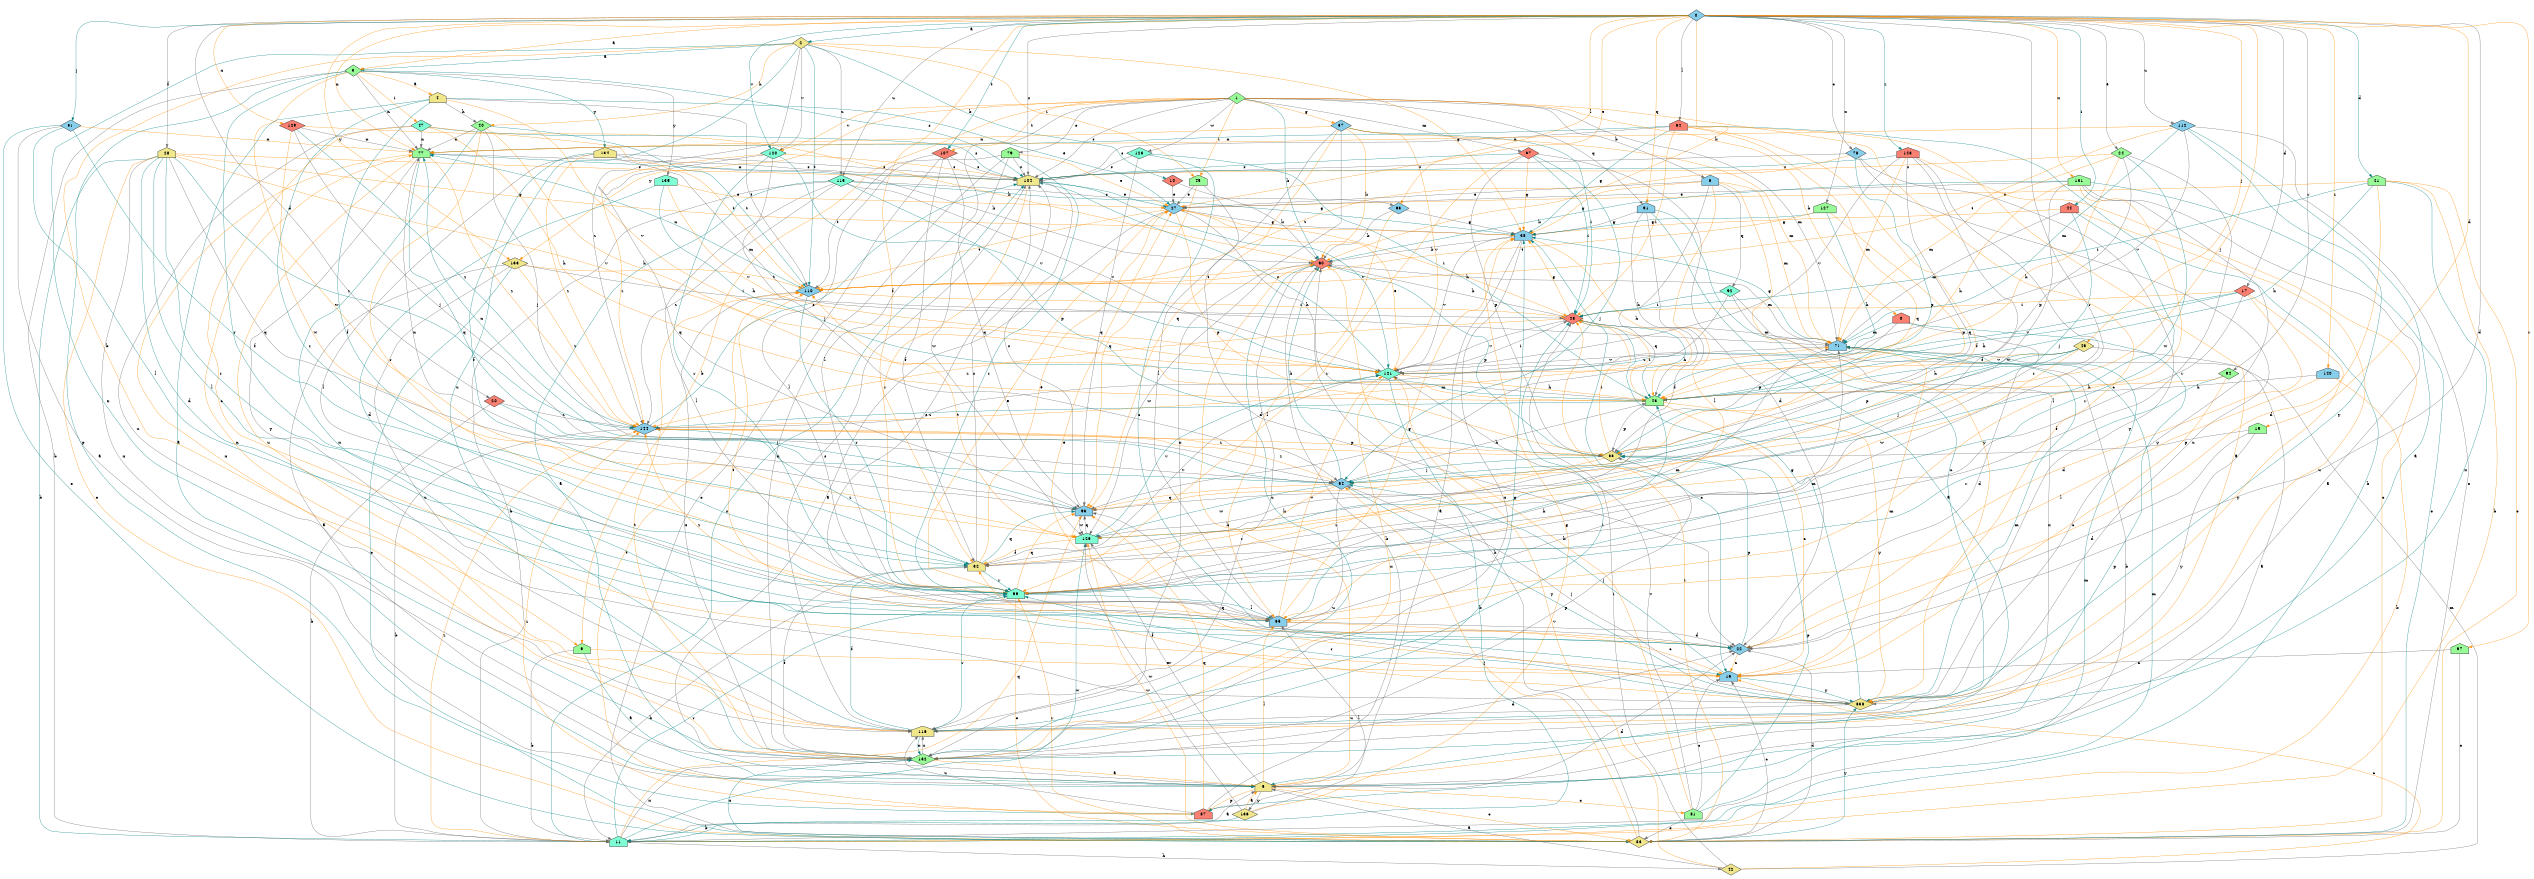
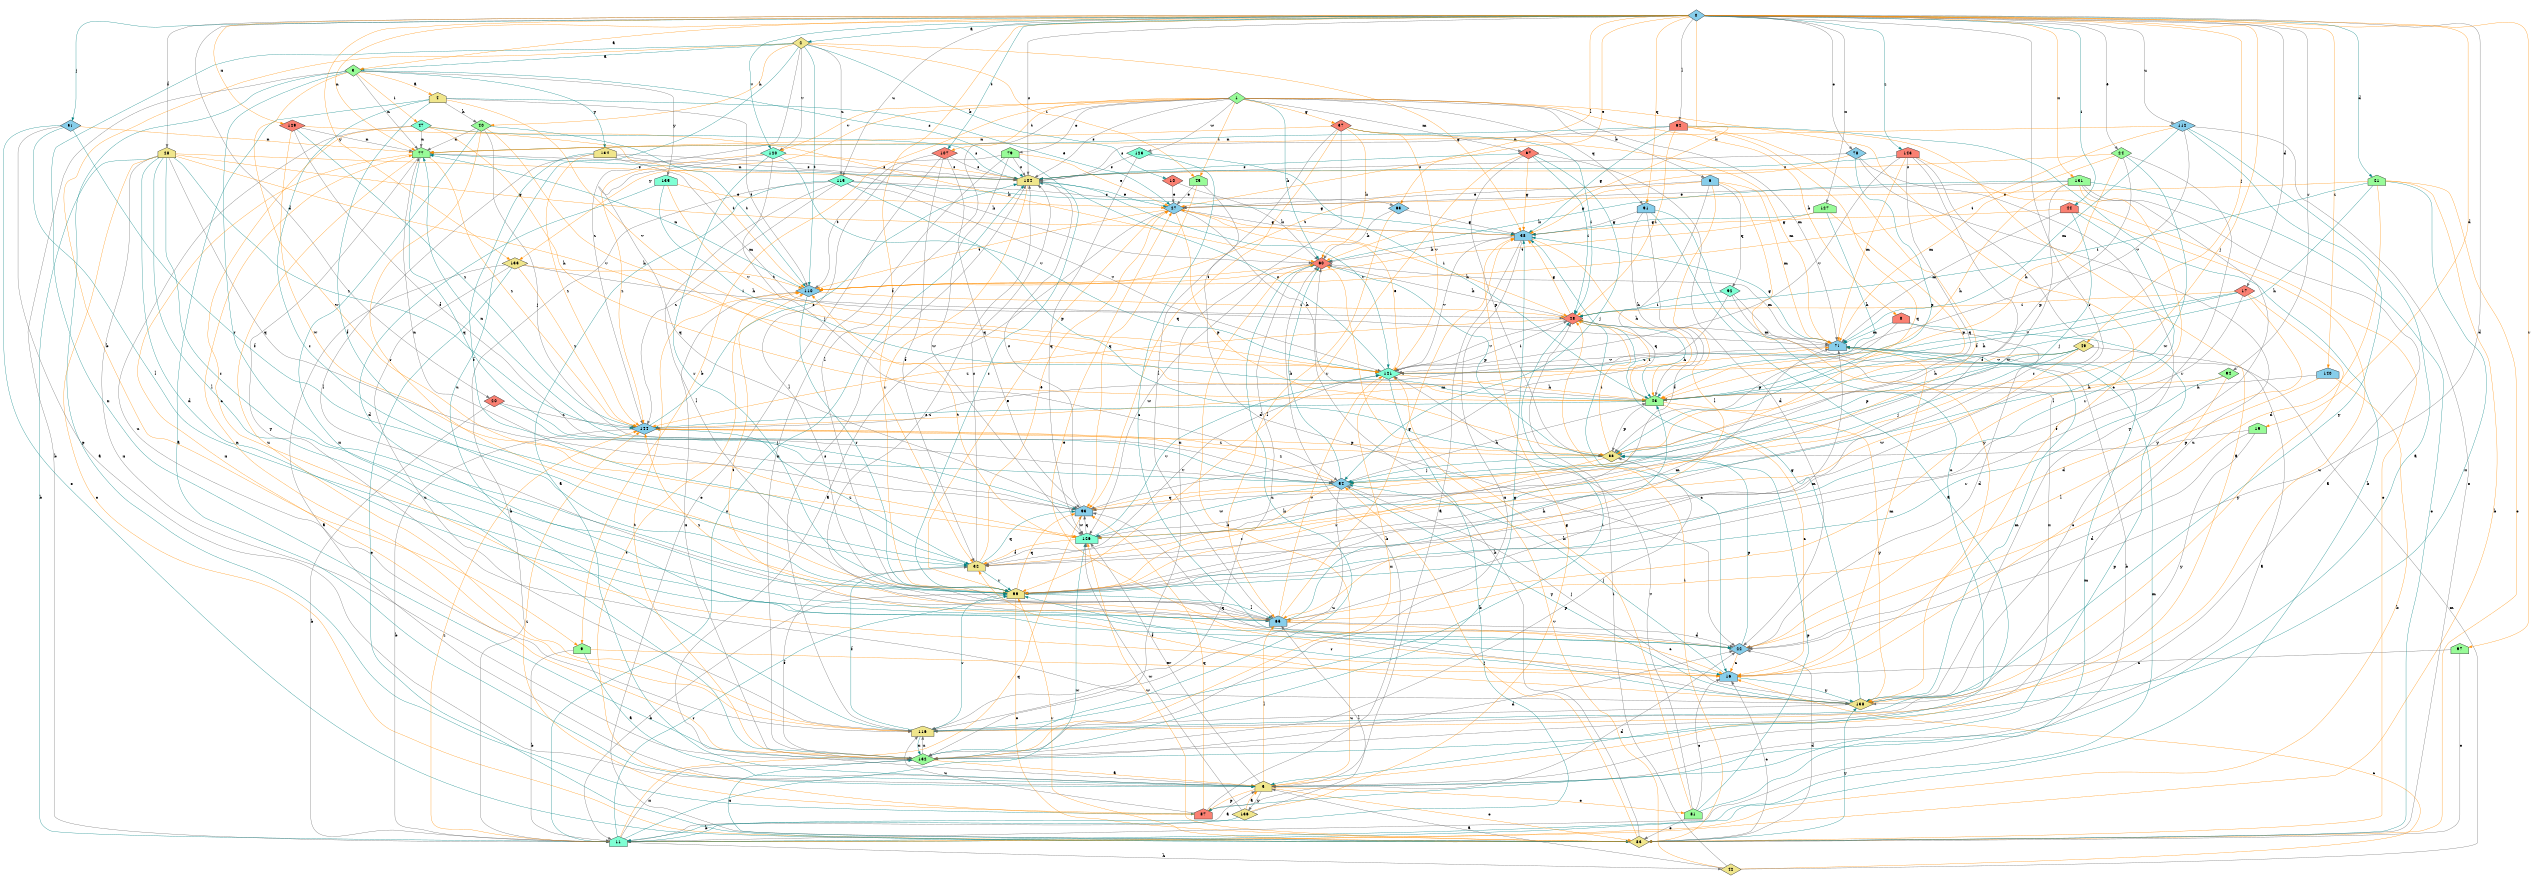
node "37": fillcolor skyblue -> salmon
edge "129" -> "54": label "j" -> "f"
edge "123" -> "93": now "123" -> "126"
node "99": fillcolor aquamarine -> khaki
node "838": label "838" -> "138"
